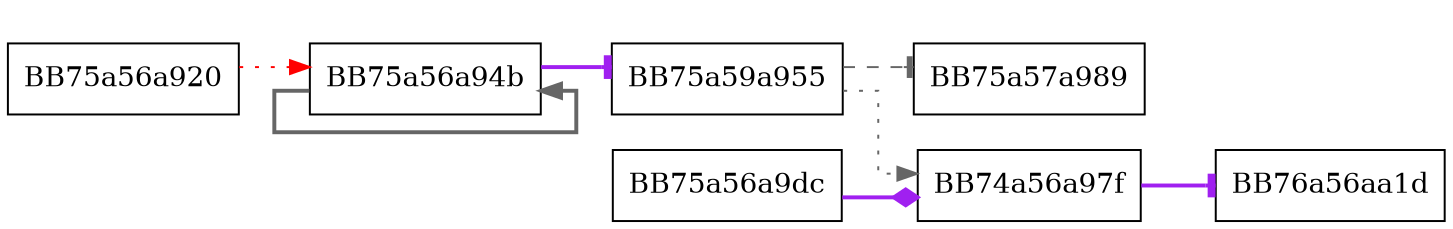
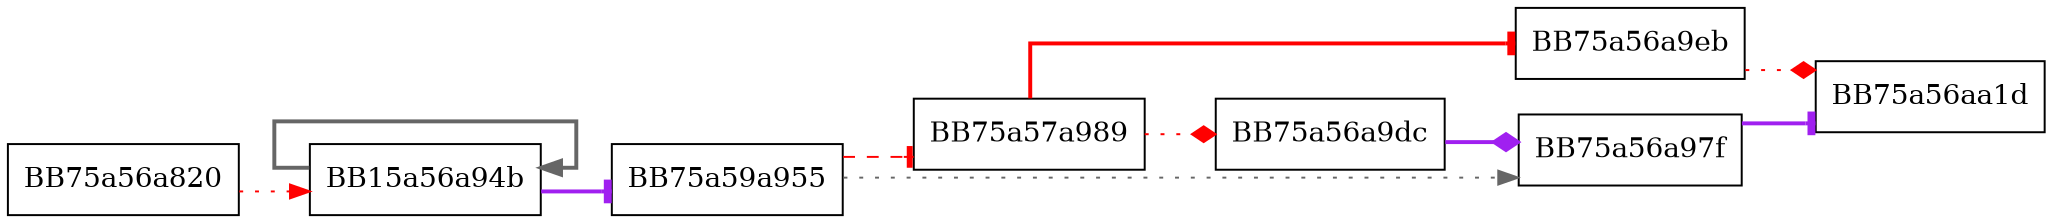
node "BB75a56a9eb": added
edge "BB75a59a955" -> "BB75a57a989": color gray40 -> red
node "BB75a56a920": label "BB75a56a920" -> "BB75a56a820"
node "BB75a56a94b": label "BB75a56a94b" -> "BB15a56a94b"
edge "BB75a57a989" -> "BB75a56a9dc": added
node "BB74a56a97f": label "BB74a56a97f" -> "BB75a56a97f"
node "BB76a56aa1d": label "BB76a56aa1d" -> "BB75a56aa1d"
